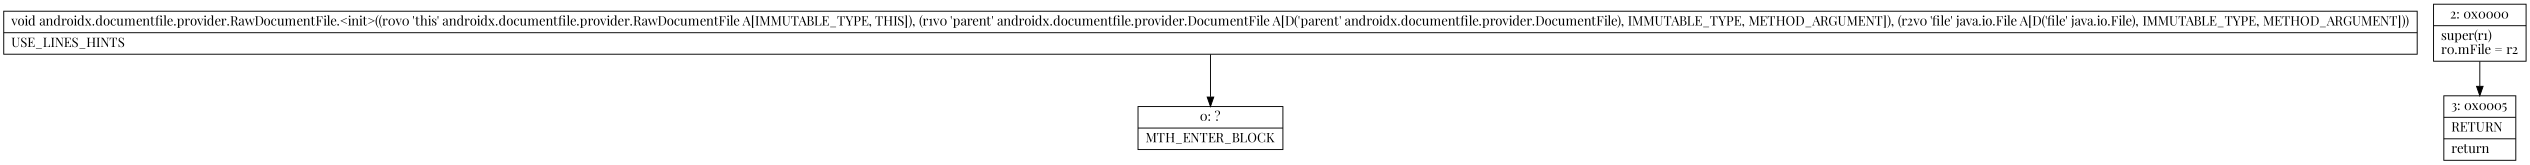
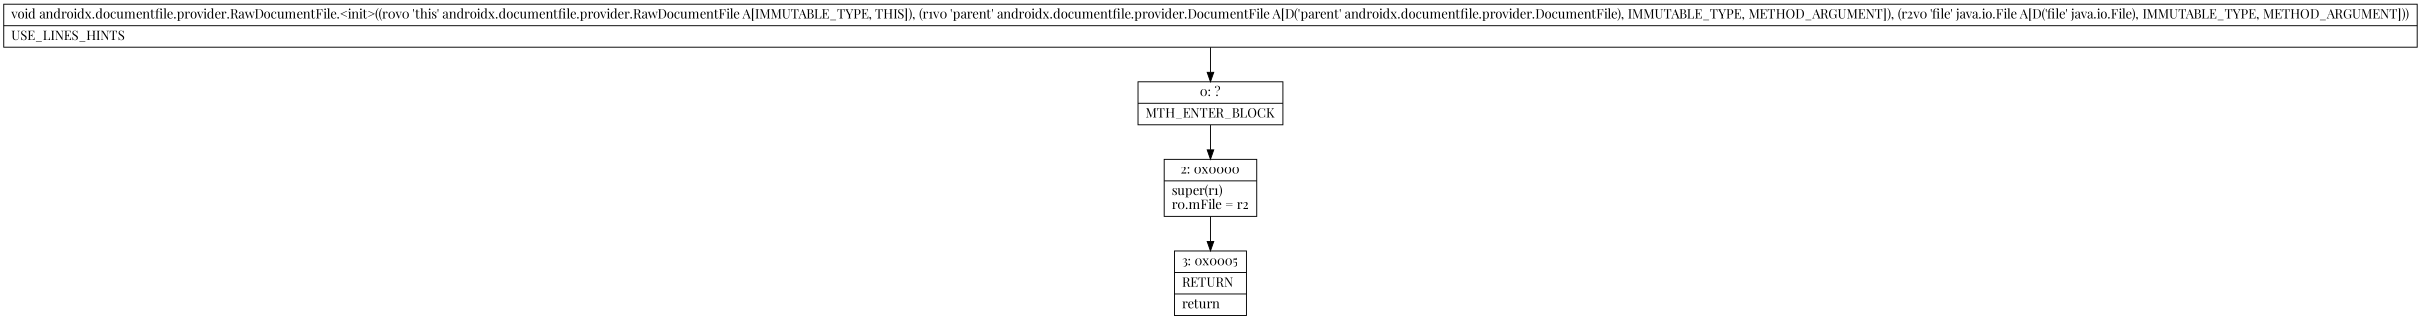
edge "0: ?" -> "2: 0x0000": added
